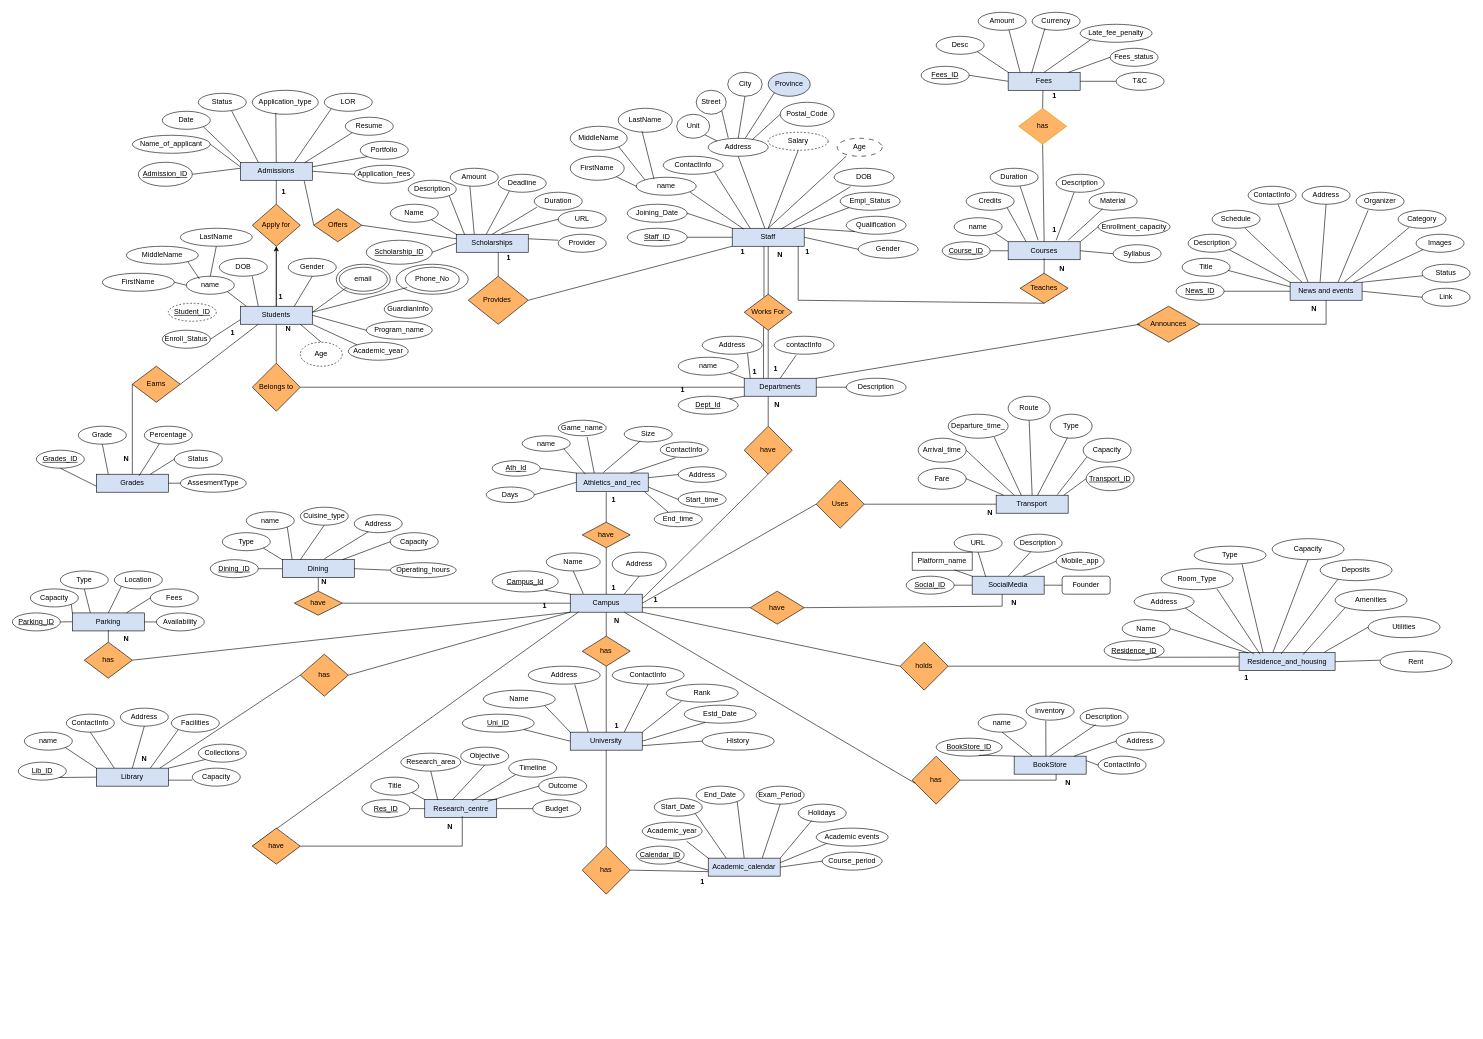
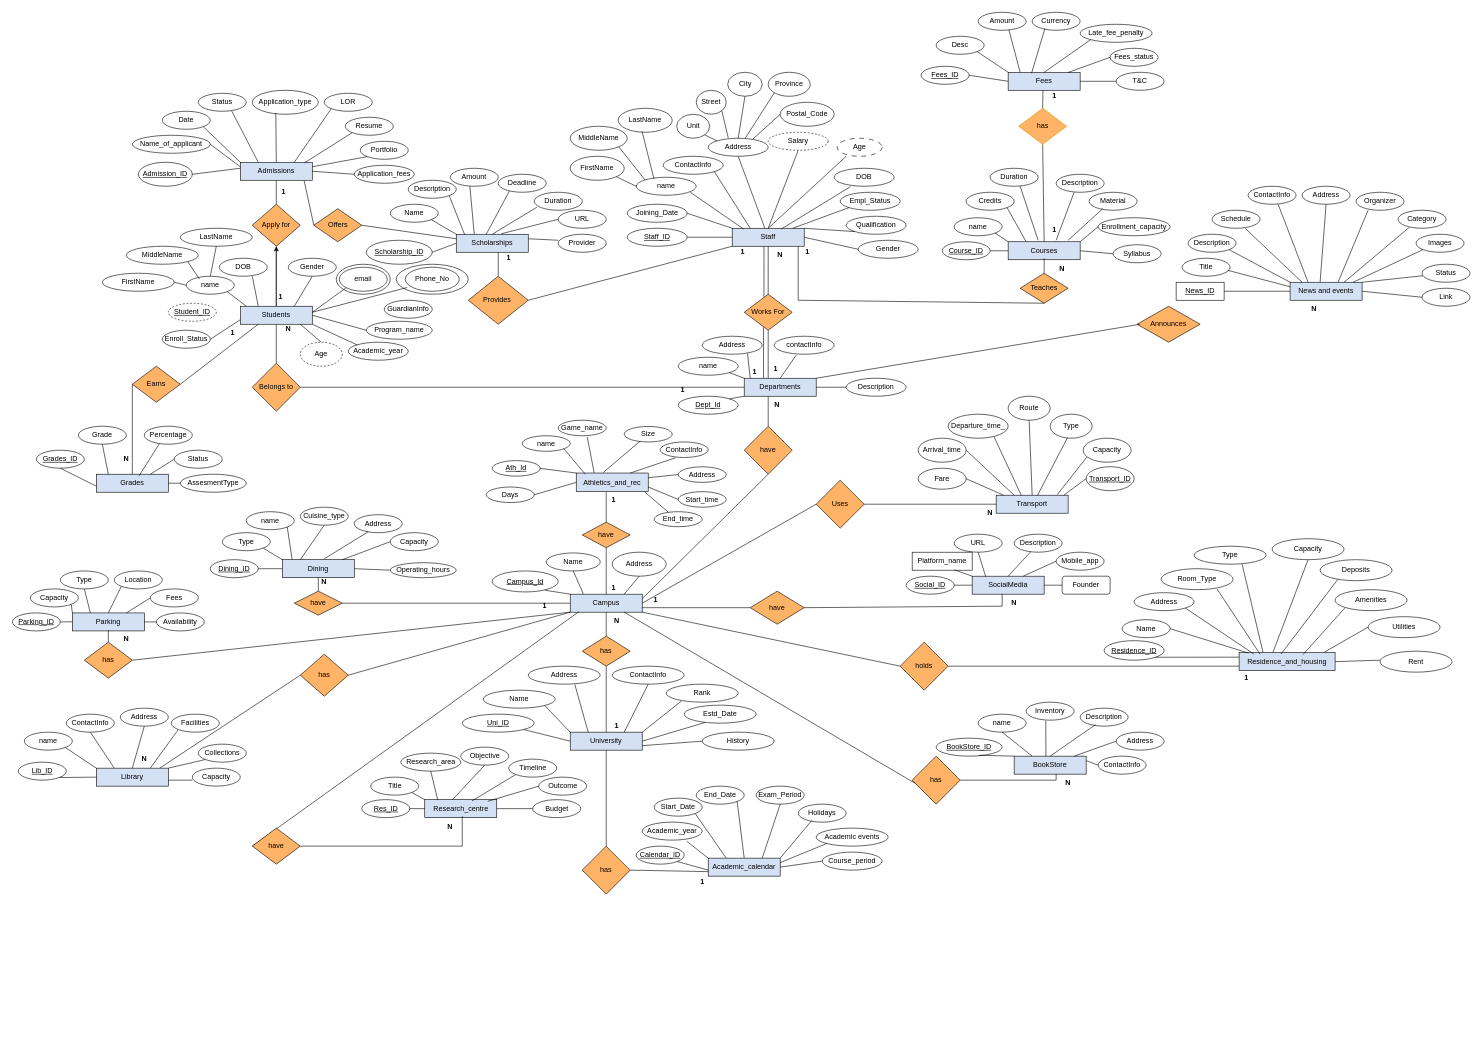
node "Province": fillcolor #d4e1f5 -> #ffffff
node "News_ID": shape ellipse -> rectangle
edge "News and events" -- "Announces": removed
